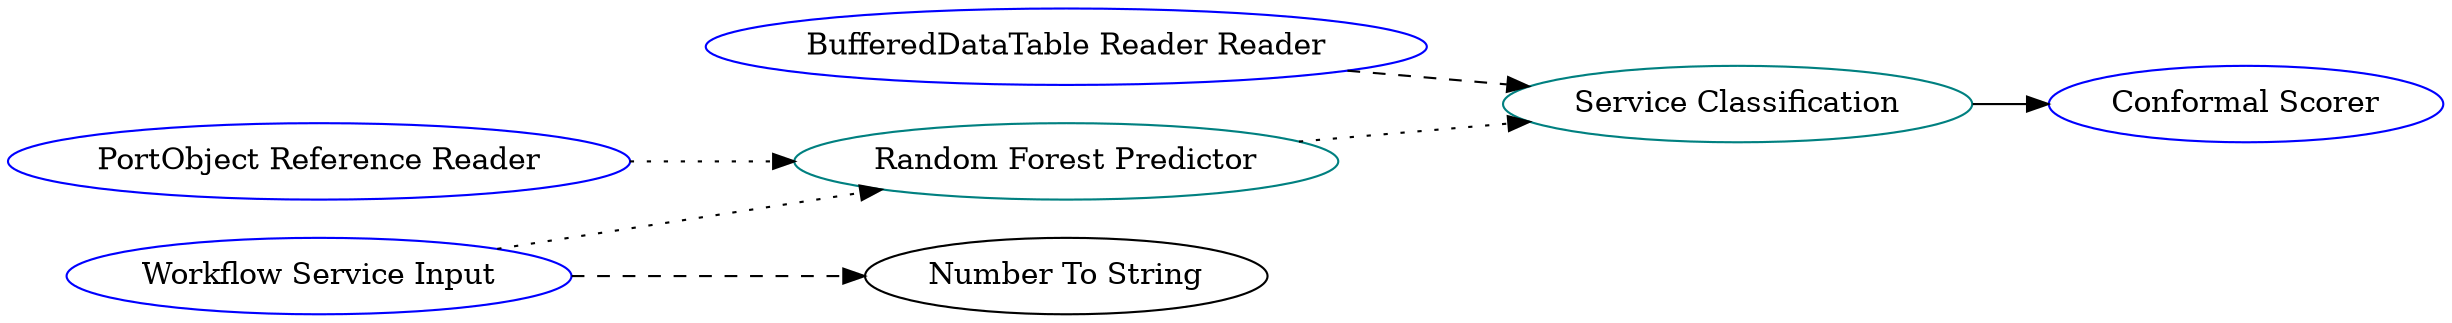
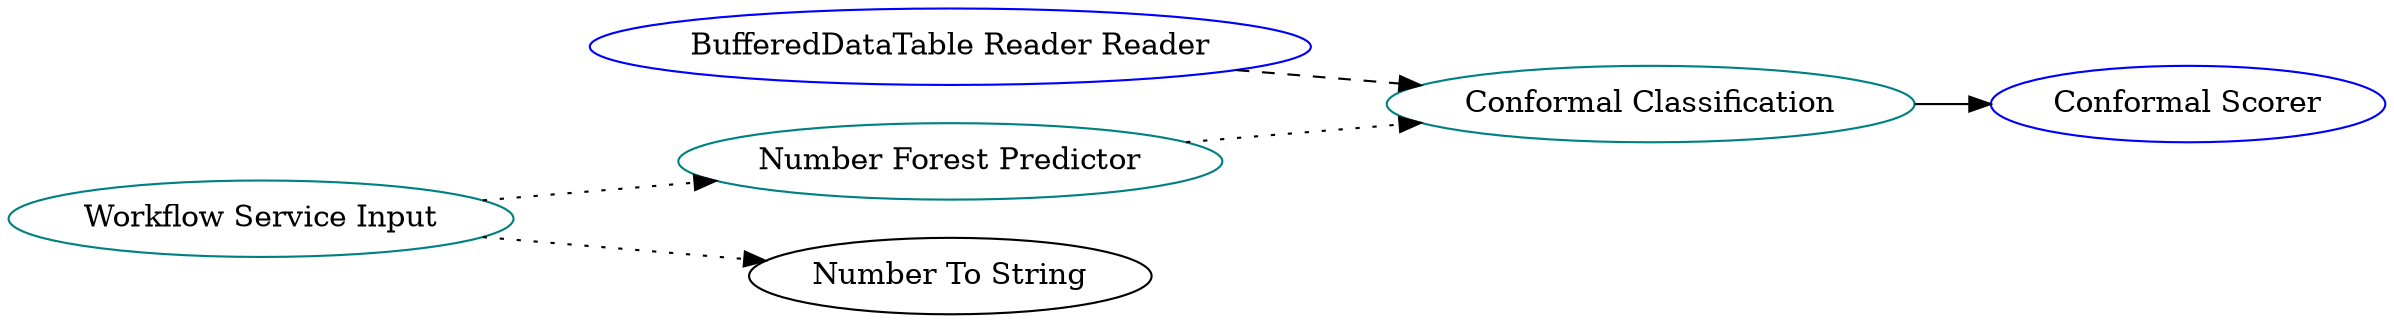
node "Service Classification": label "Service Classification" -> "Conformal Classification"
node "PortObject Reference Reader": removed
node "Random Forest Predictor": label "Random Forest Predictor" -> "Number Forest Predictor"
node "Workflow Service Input": color blue -> teal
edge "Workflow Service Input" -> "Number To String": style dashed -> dotted
